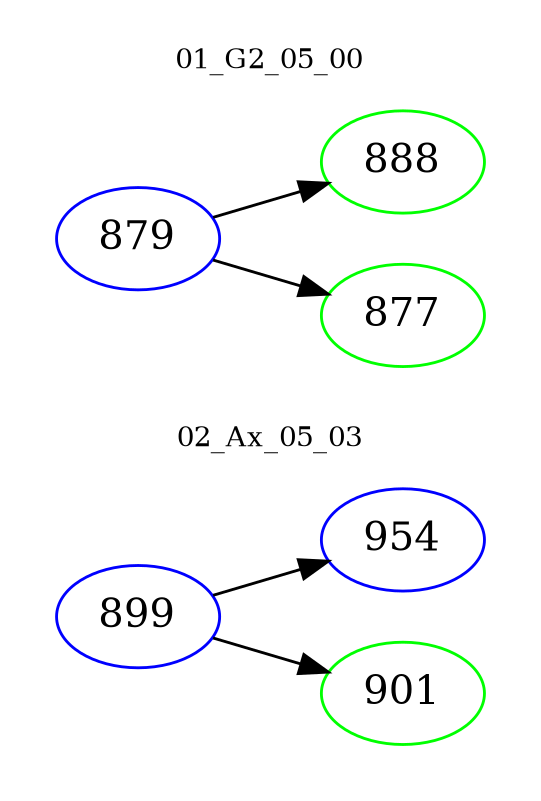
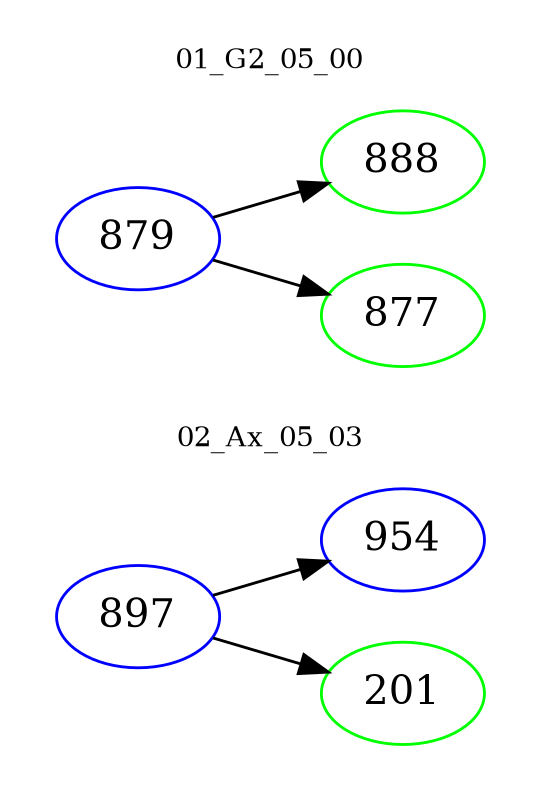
node "899": label "899" -> "897"
node "901": label "901" -> "201"
